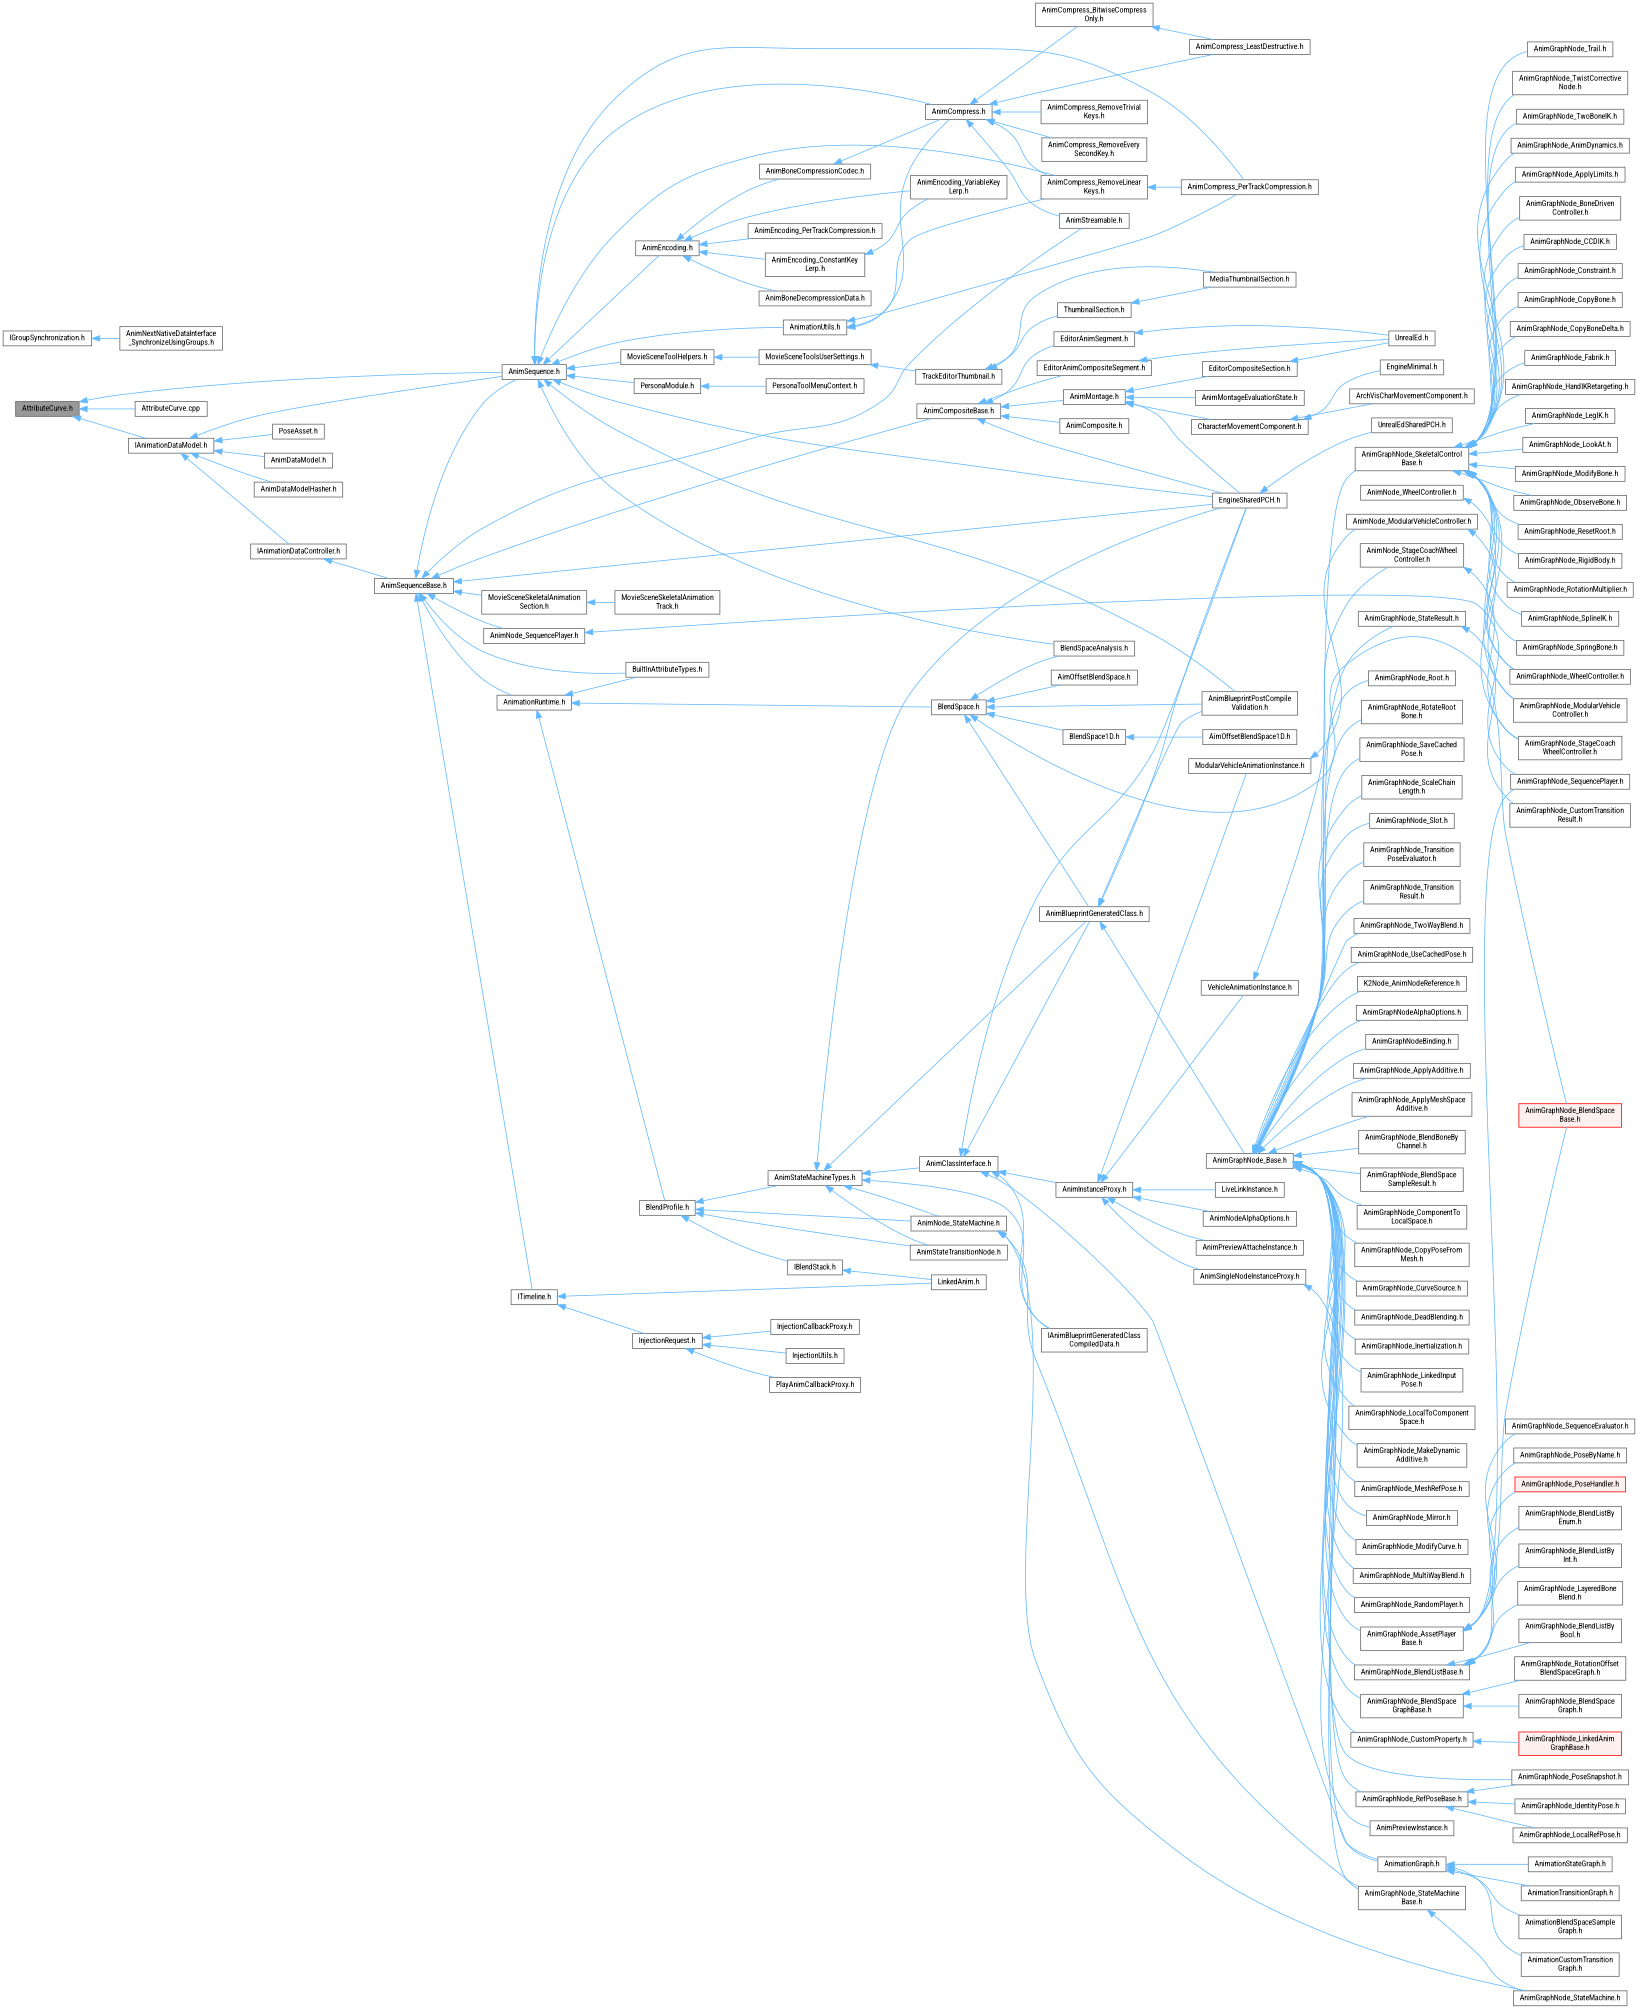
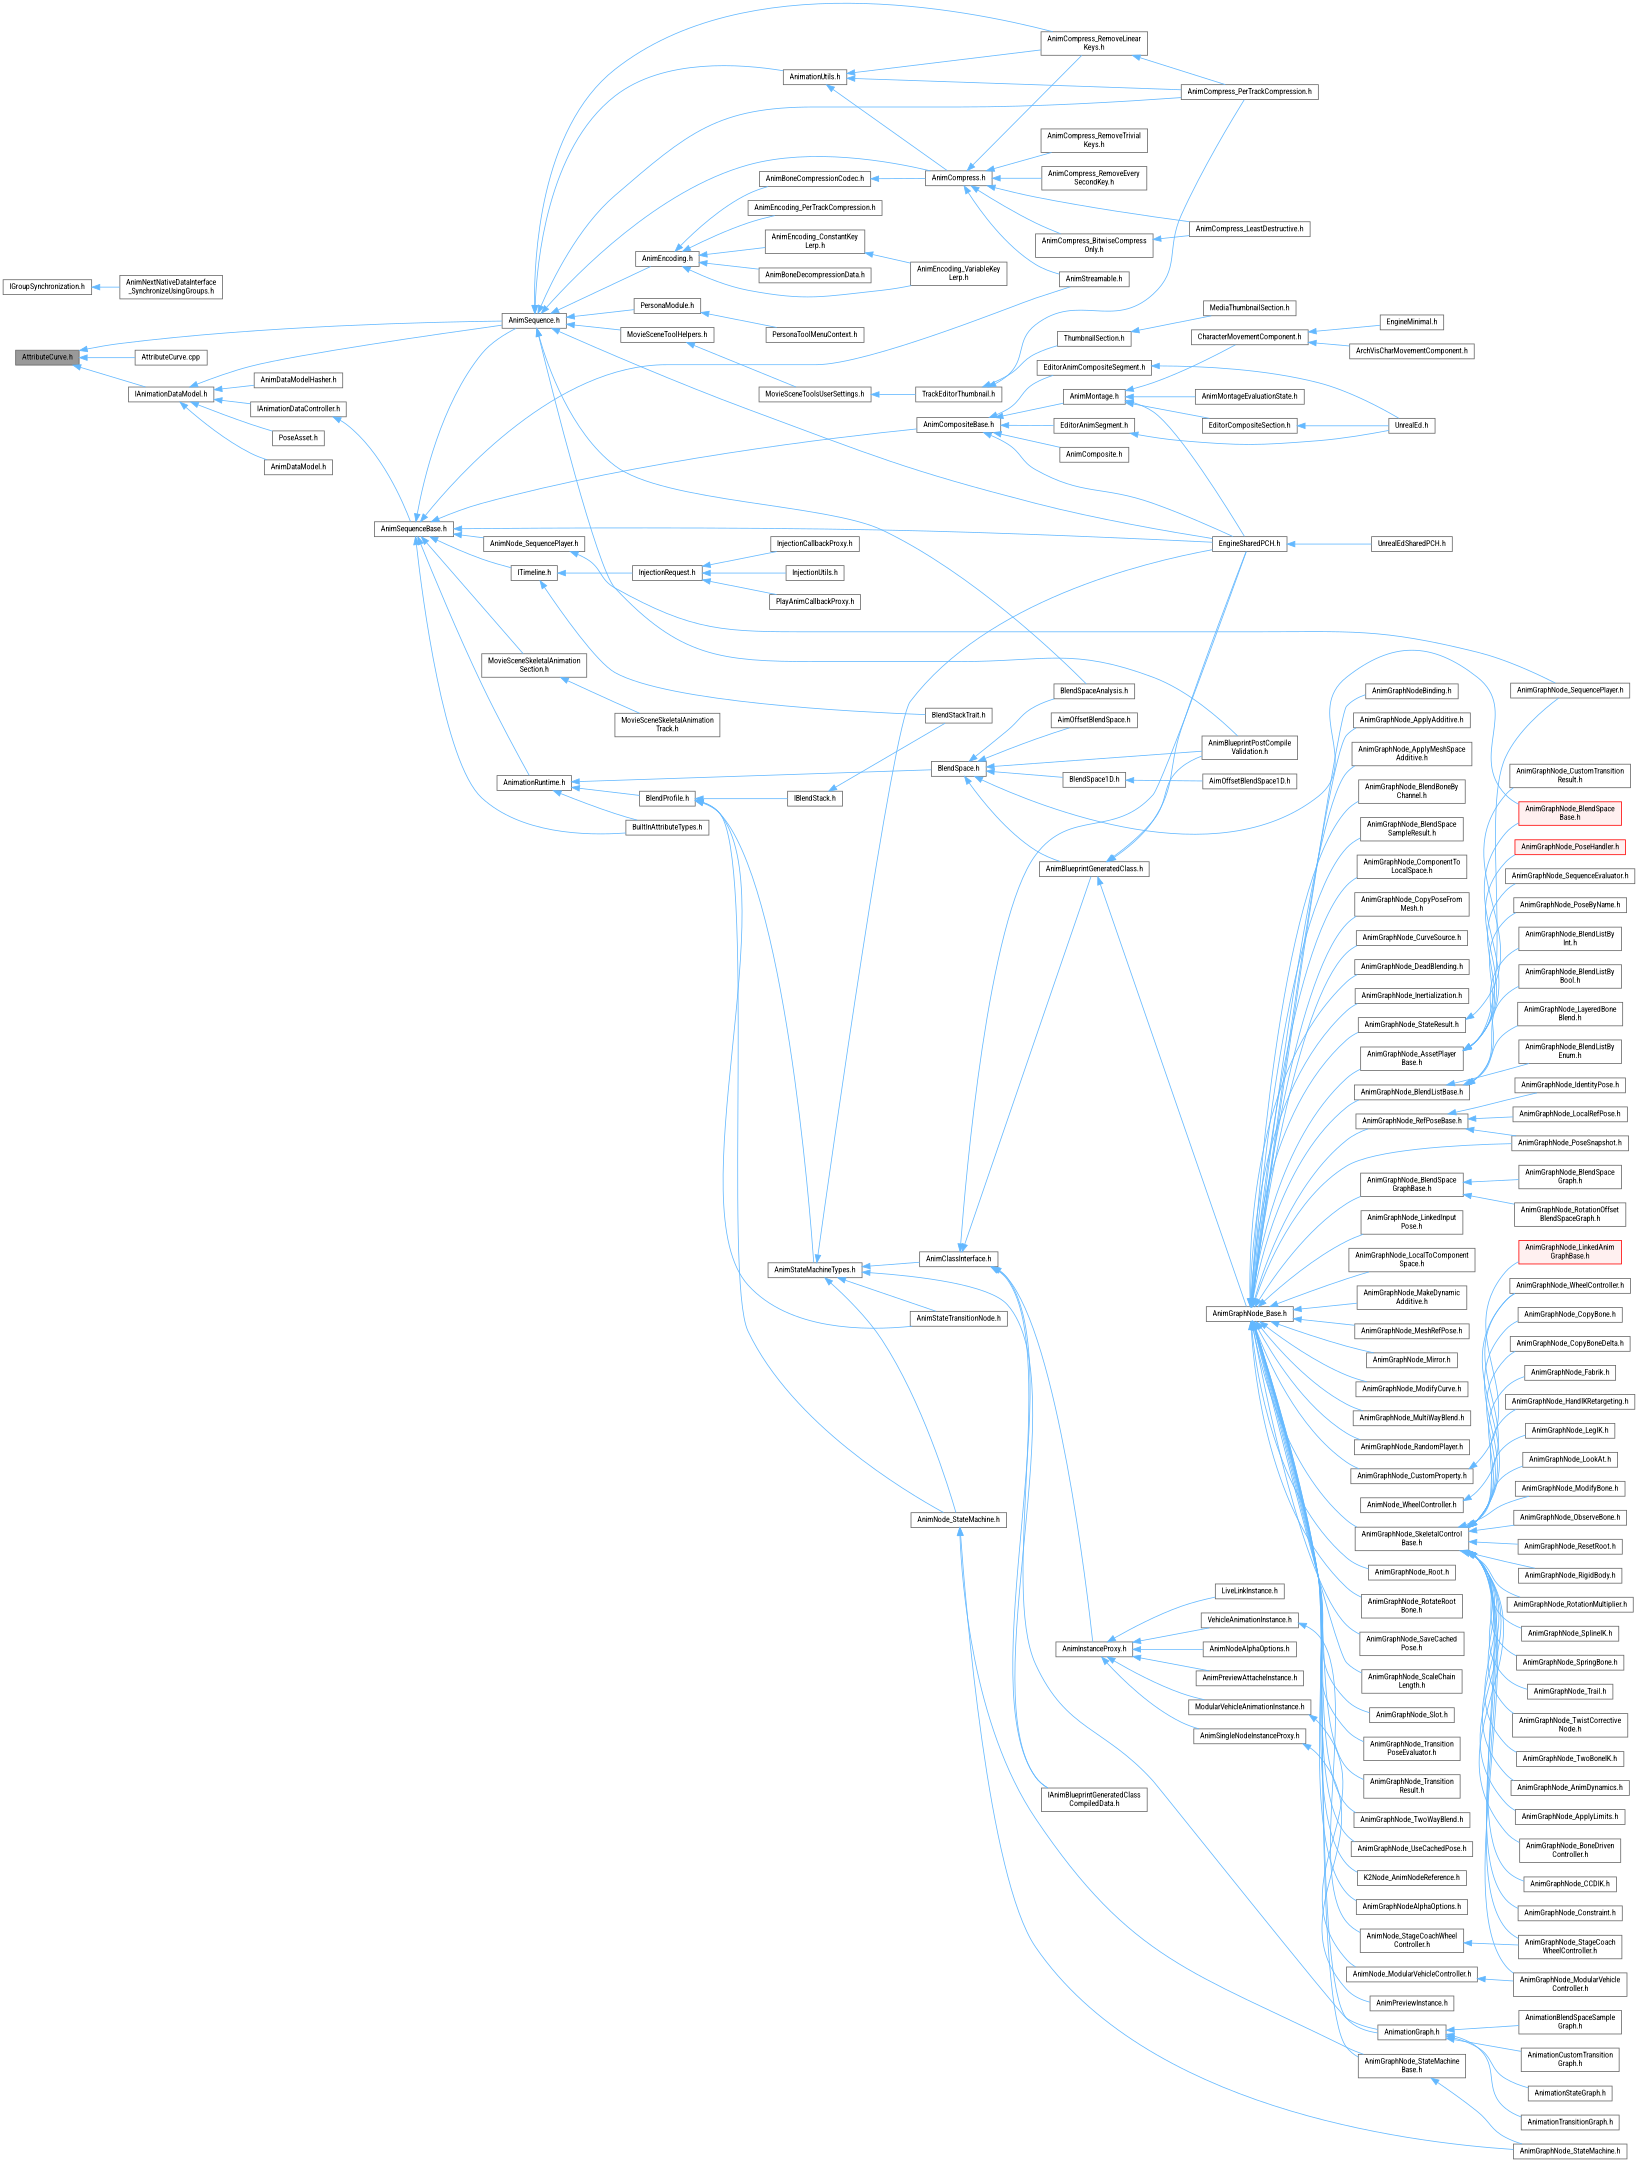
edge "MediaThumbnailSection.h" -> "TrackEditorThumbnail.h": now "AnimCompress_PerTrackCompression.h" -> "TrackEditorThumbnail.h"
edge "AnimBlueprintGeneratedClass.h" -> "AnimStateMachineTypes.h": removed
node "LinkedAnim.h": label "LinkedAnim.h" -> "BlendStackTrait.h"
